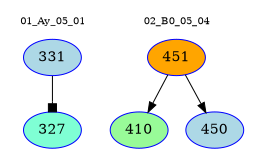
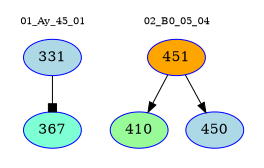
cluster "01_Ay_05_01": label "01_Ay_05_01" -> "01_Ay_45_01"
node "327": label "327" -> "367"
